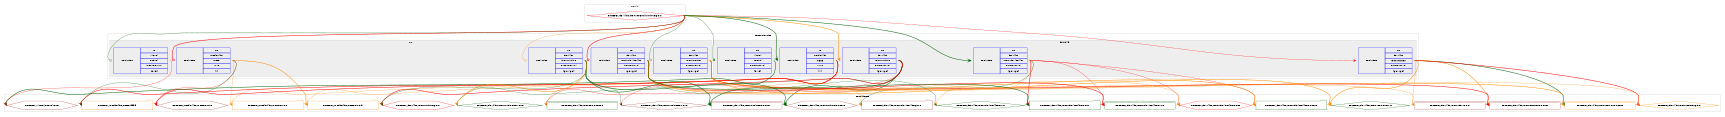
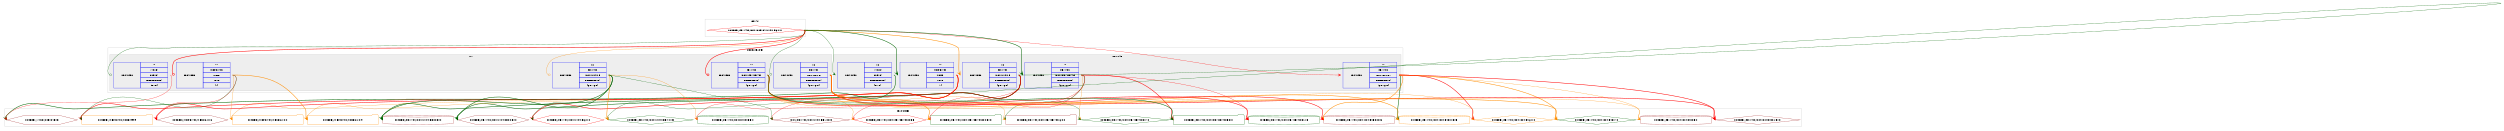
node "portage://dev-libs/rocr-runtime-5.4.3-r1": label "portage://dev-libs/rocr-runtime-5.4.3-r1" -> "rocr://dev-libs/rocr-runtime-5.4.3-r1"
node "portage://dev-libs/rocm-dev-5.5.1": label "portage://dev-libs/rocm-dev-5.5.1" -> "portage://dev-libs/rocm-comgr-5.5.1"
node "portage://dev-libs/rocm-comgr-5.4.3-r1": added
